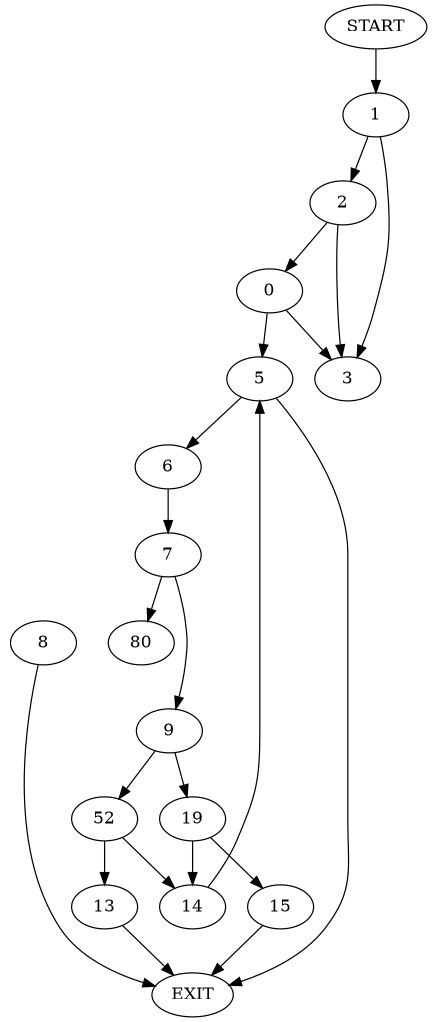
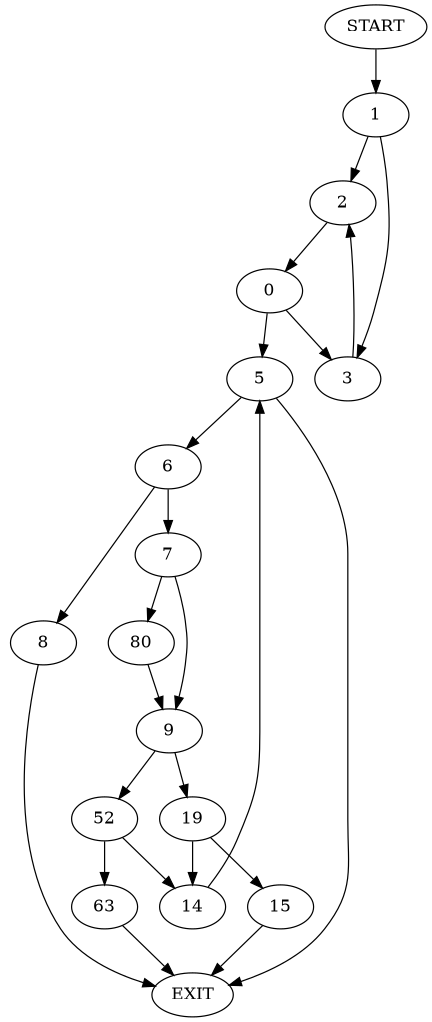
edge "2" -> "3": reversed
edge "6" -> "8": added
edge "80" -> "9": added
node "13": label "13" -> "63"
